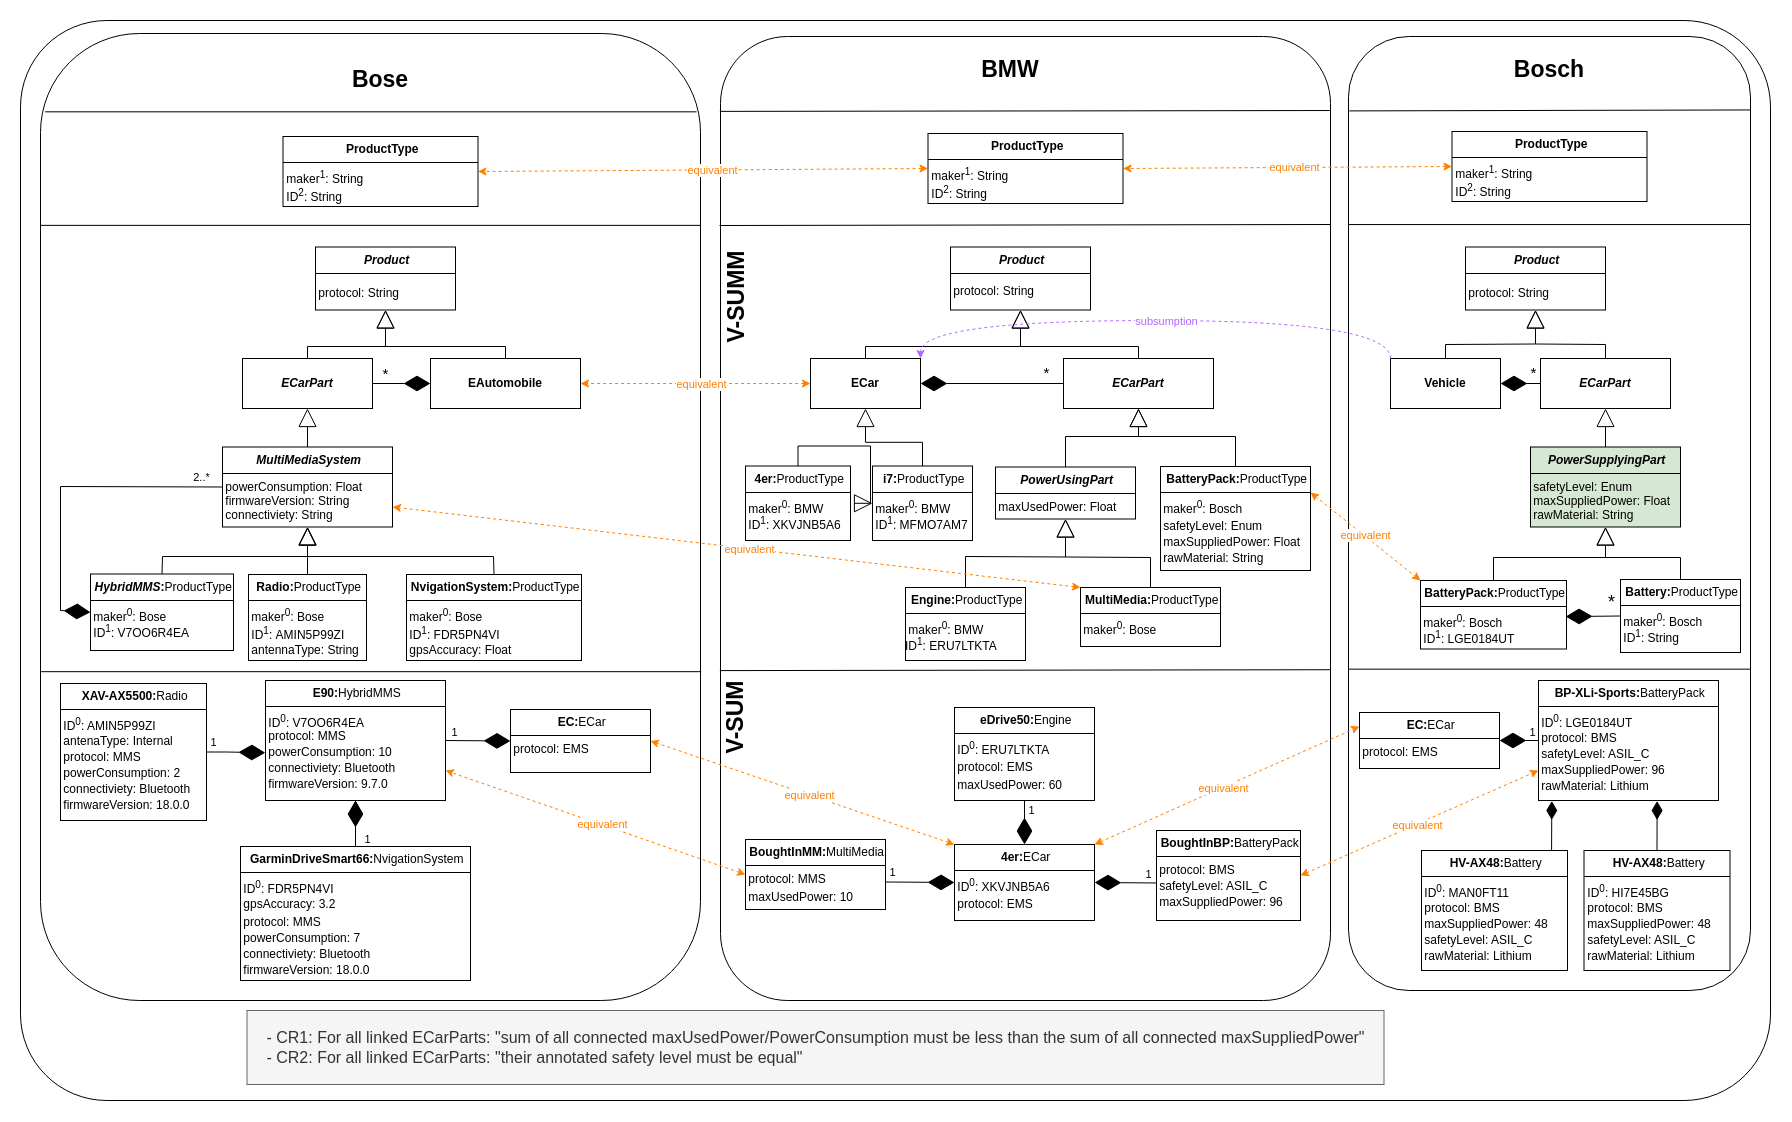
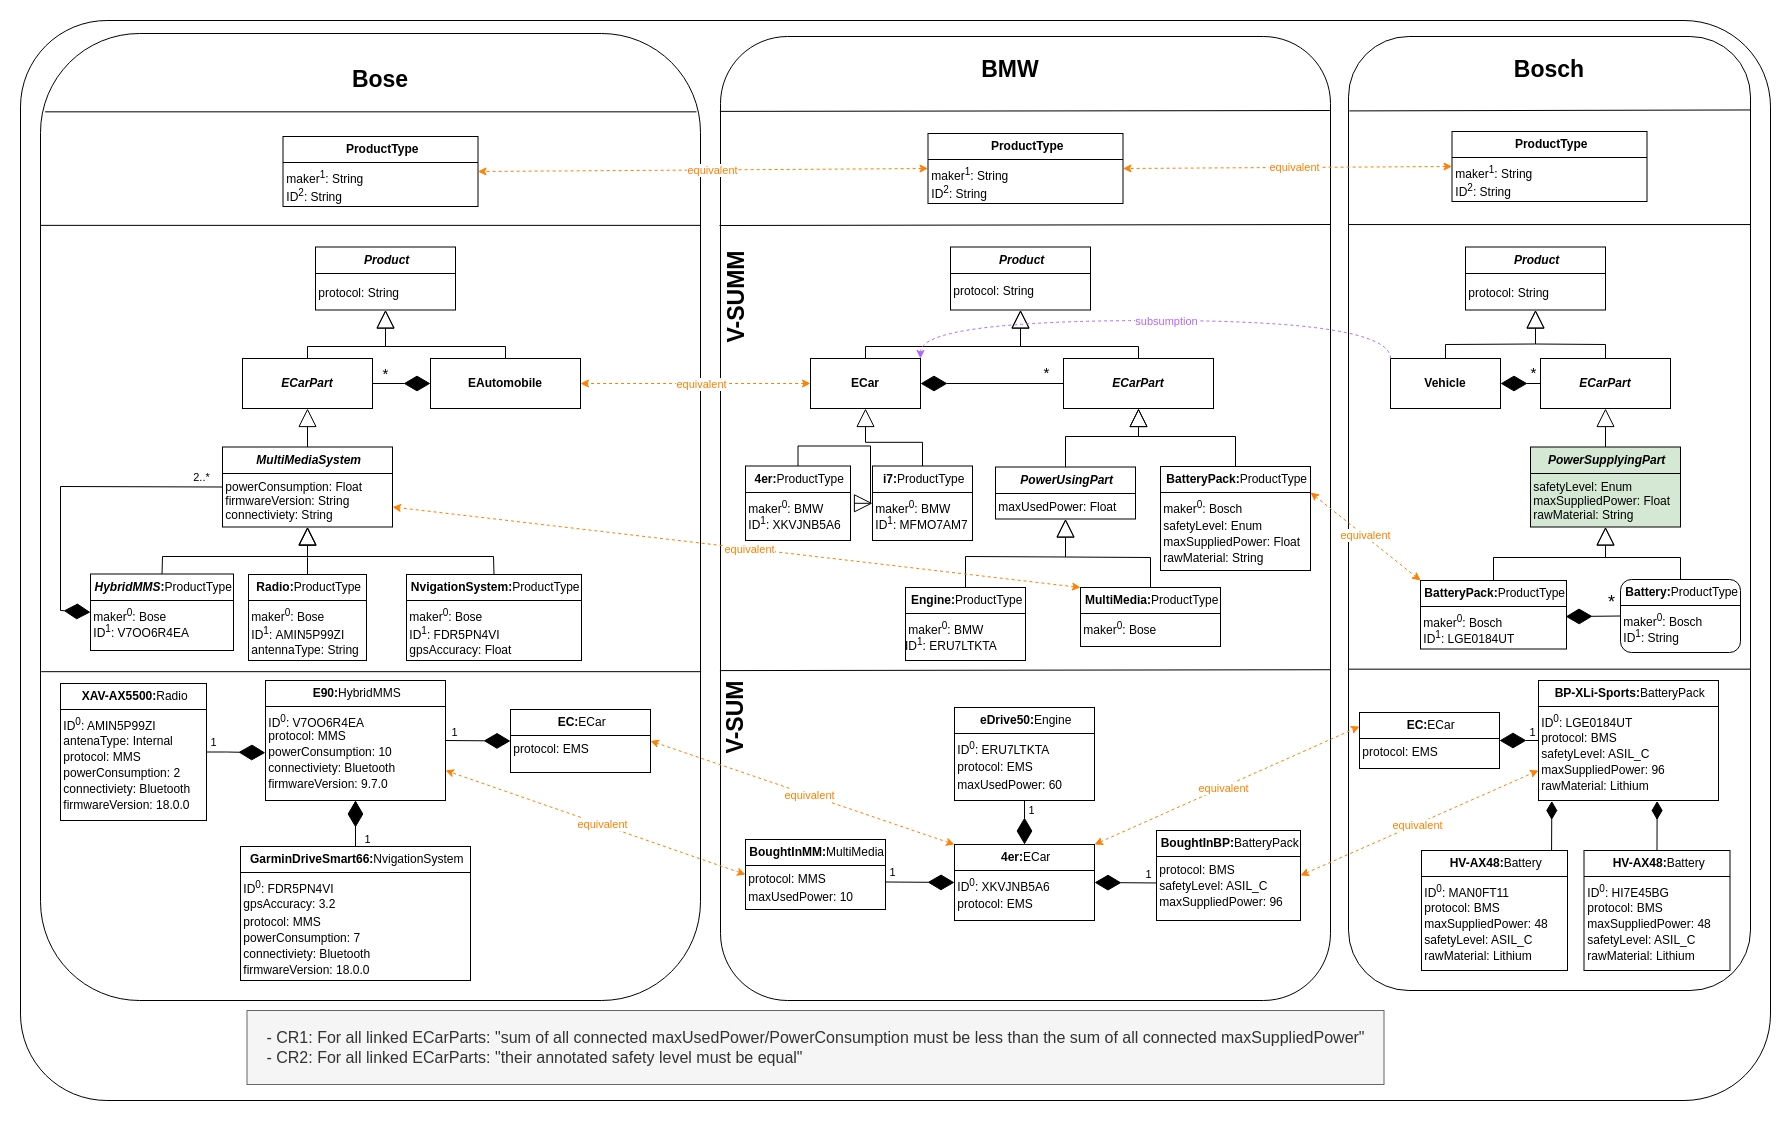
node "Battery:ProductType maker0: Bosch ID1: String": shape rectangle -> rounded rectangle
